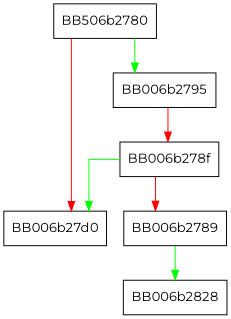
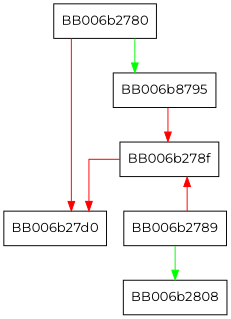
node "BB506b2780": label "BB506b2780" -> "BB006b2780"
node "BB006b2795": label "BB006b2795" -> "BB006b8795"
edge "BB006b278f" -> "BB006b27d0": color green -> red
edge "BB006b278f" -> "BB006b2789": reversed
node "BB006b2828": label "BB006b2828" -> "BB006b2808"
